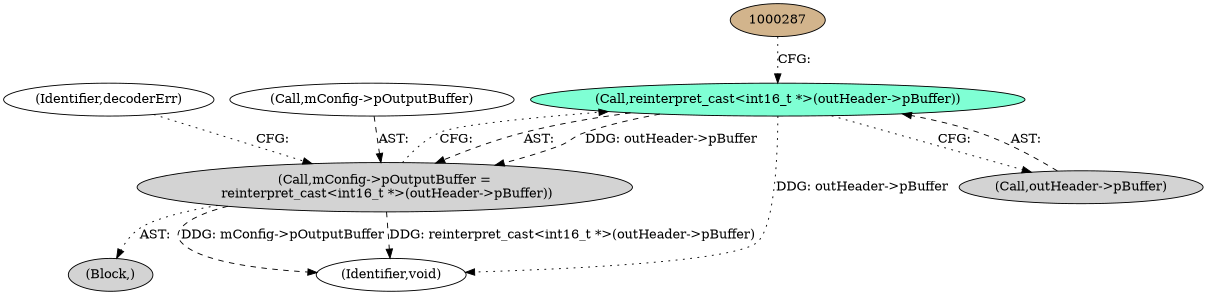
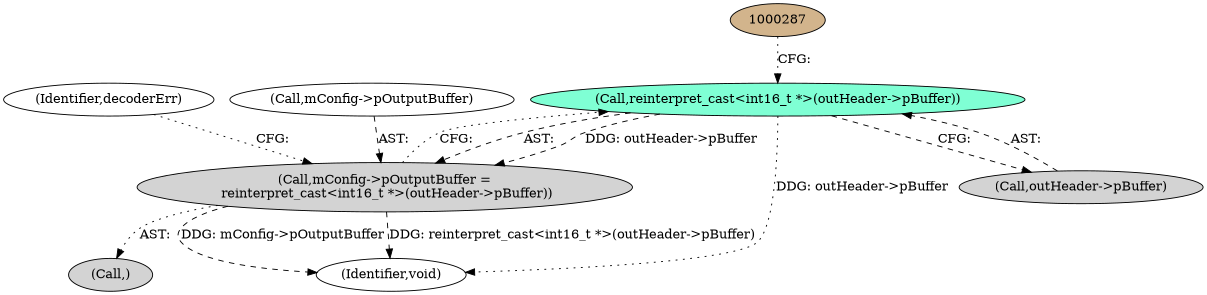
edge "(Call,reinterpret_cast<int16_t *>(outHeader->pBuffer))" -> "(Call,outHeader->pBuffer)": style dotted -> dashed
node "(Block,)": label "(Block,)" -> "(Call,)"
